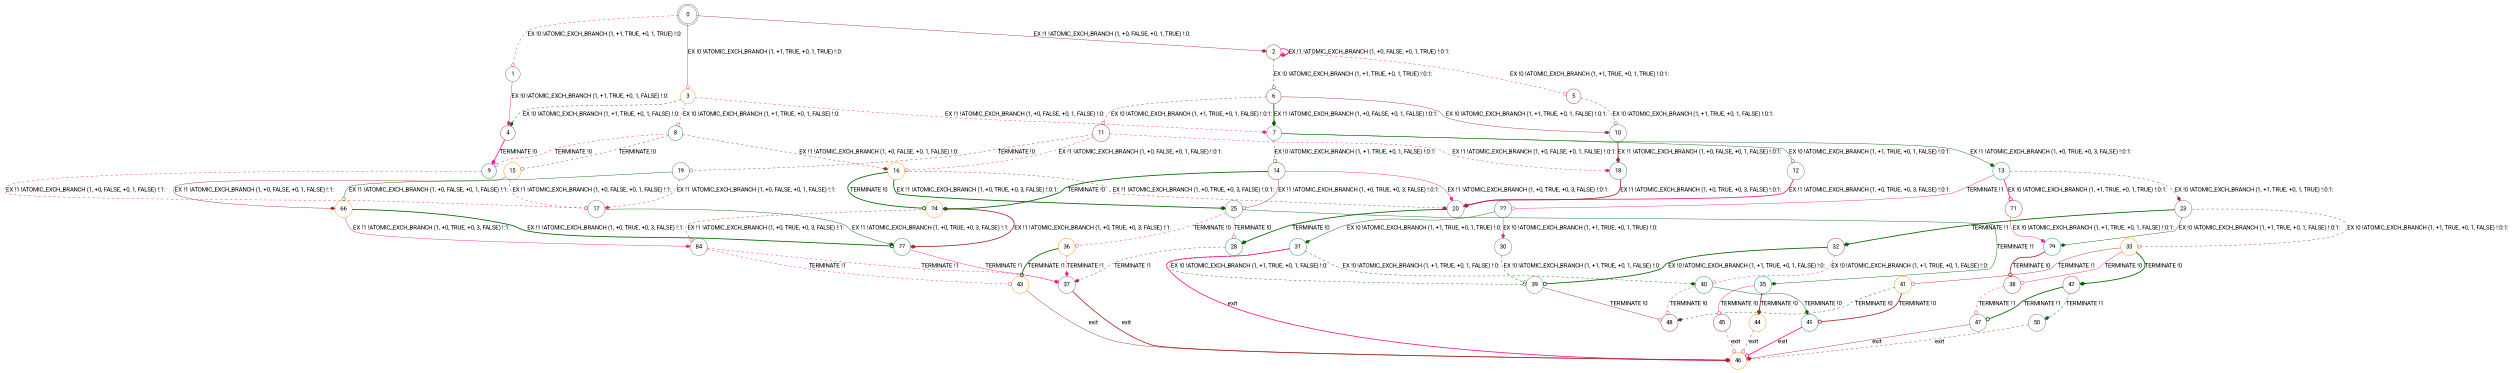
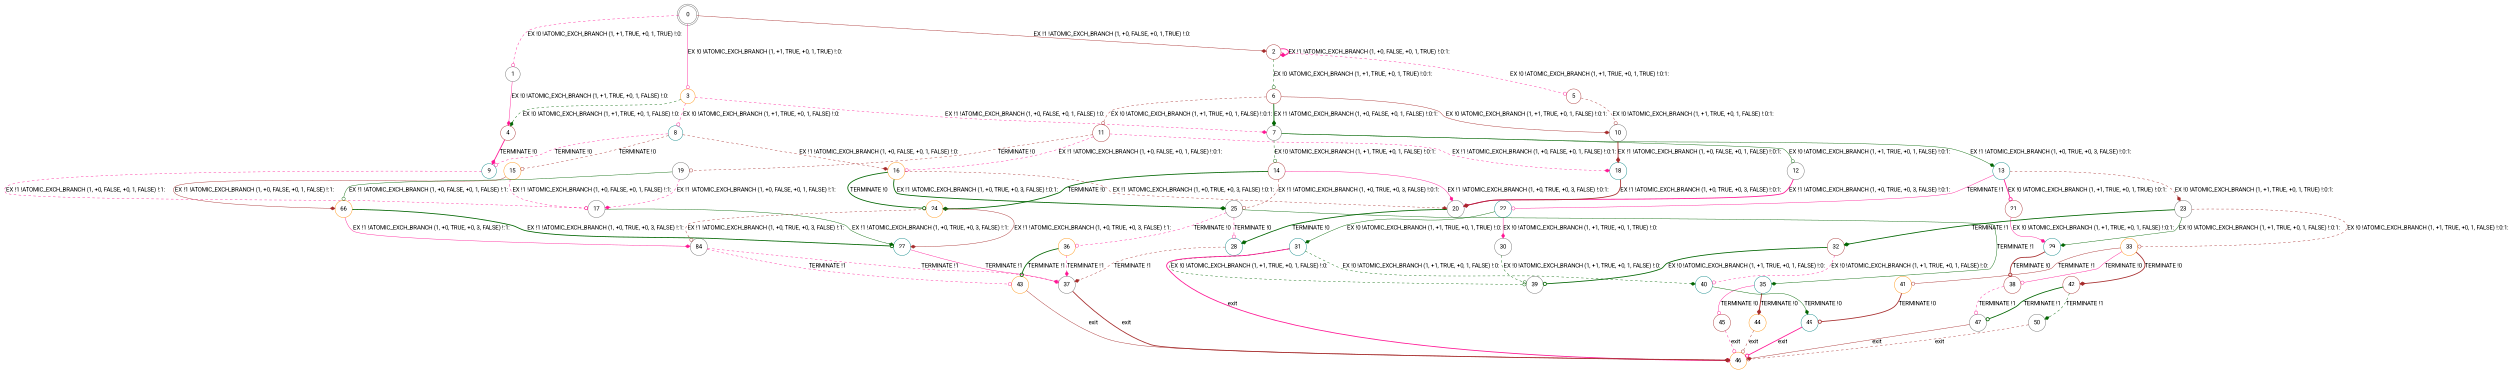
edge "14" -> "25": style solid -> dashed
edge "24" -> "27": style bold -> solid
edge "33" -> "42": color darkgreen -> brown
node "48": removed
